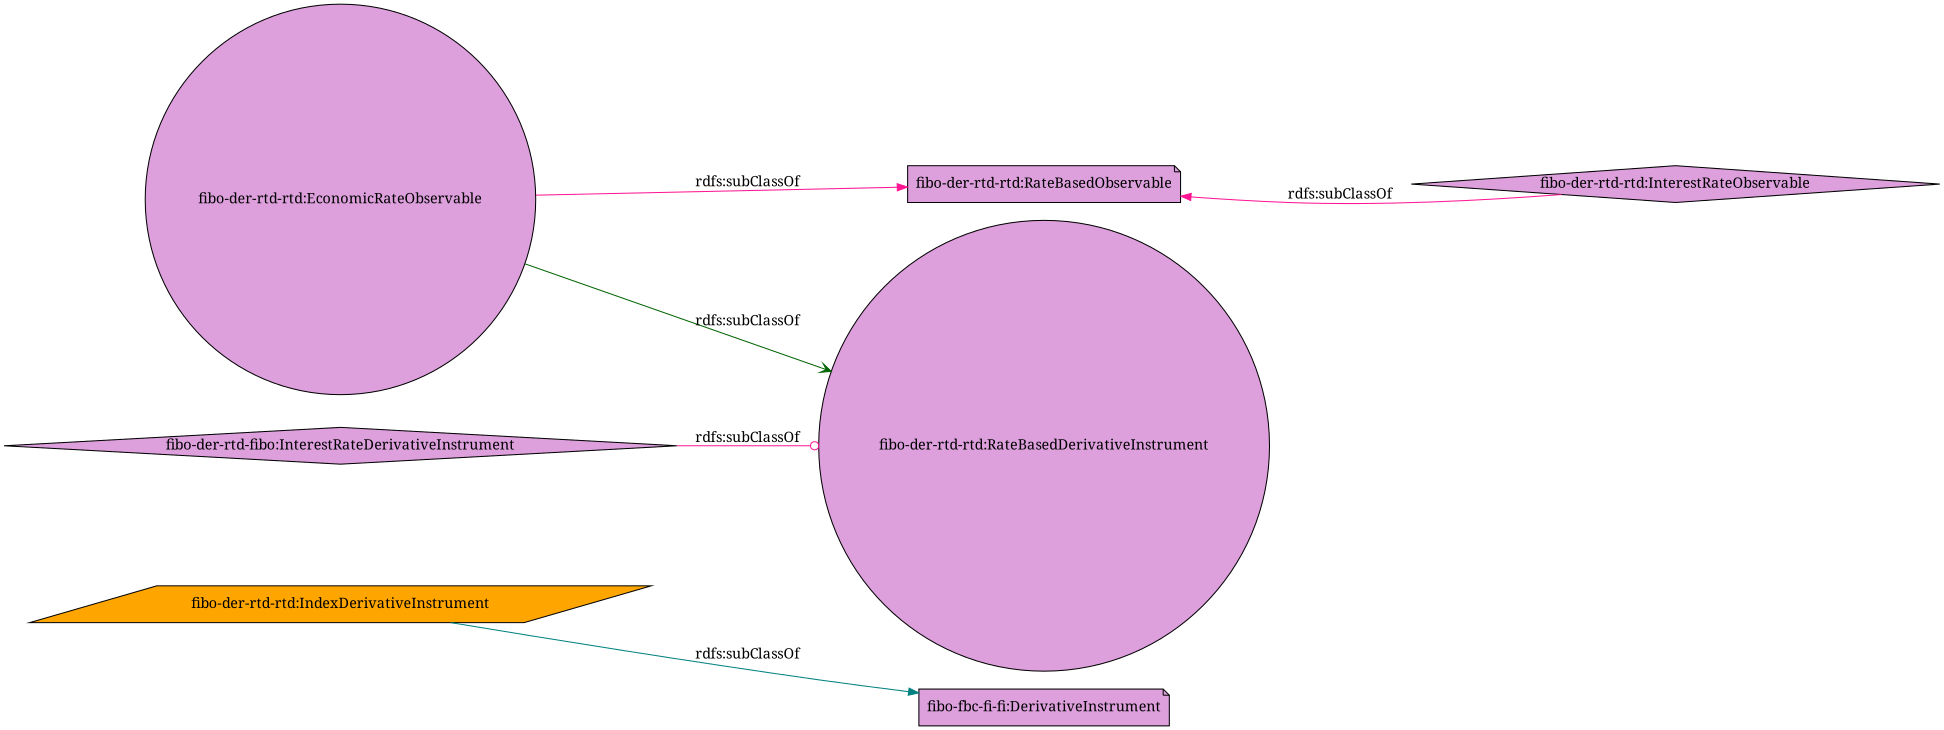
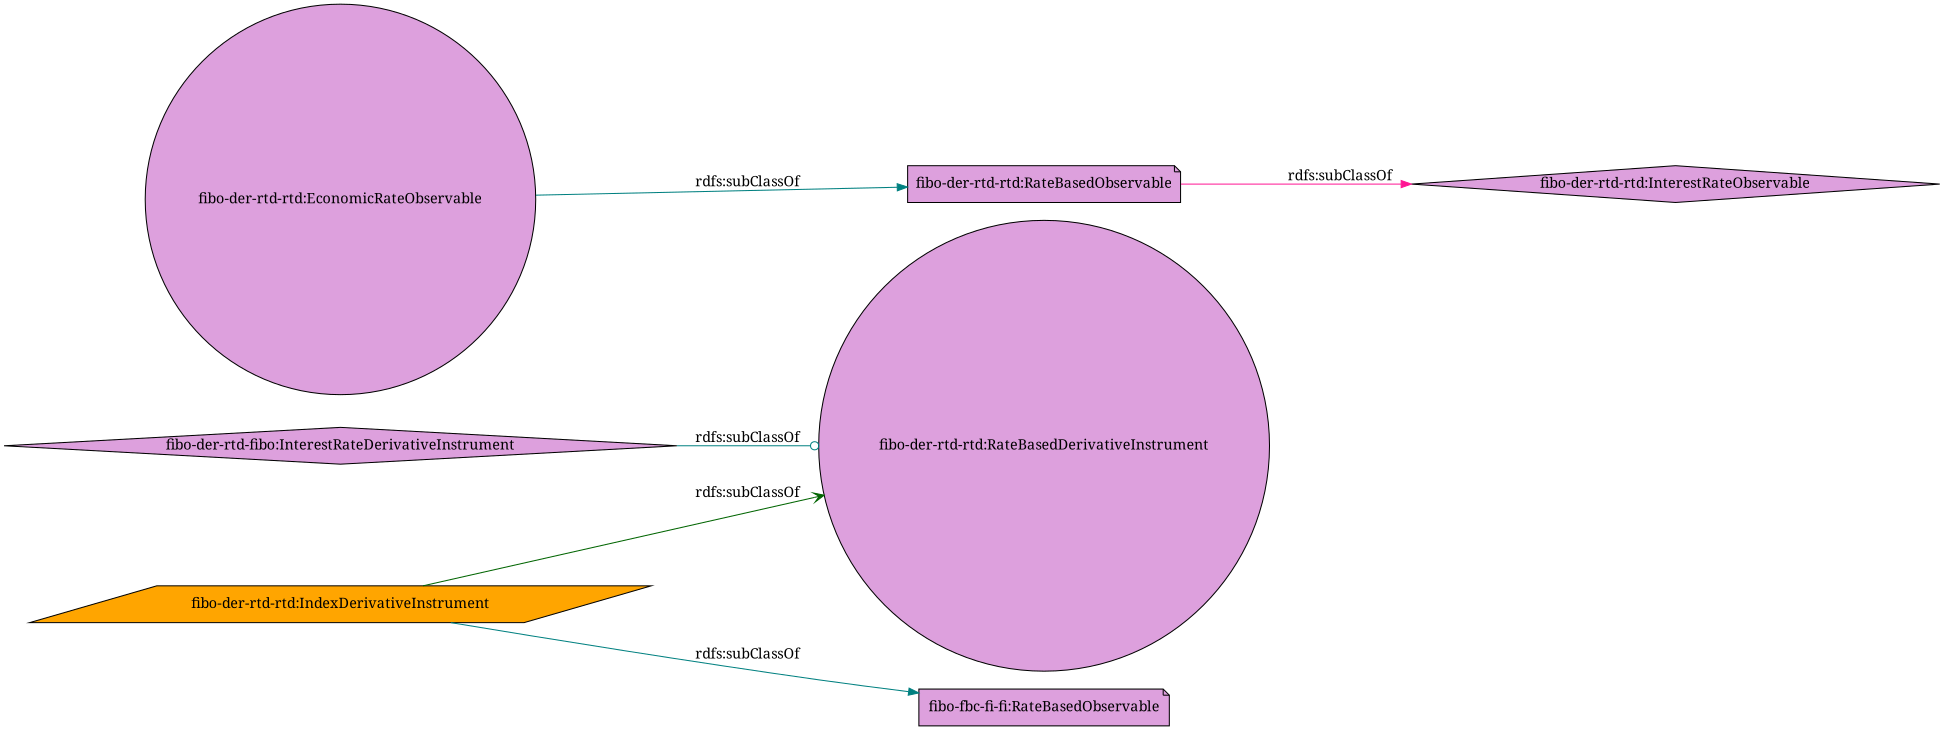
edge "fibo-der-rtd-rtd:EconomicRateObservable" -> "fibo-der-rtd-rtd:RateBasedObservable": color deeppink -> teal
edge "fibo-der-rtd-rtd:InterestRateObservable" -> "fibo-der-rtd-rtd:RateBasedObservable": reversed
edge "fibo-der-rtd-rtd:EconomicRateObservable" -> "fibo-der-rtd-rtd:RateBasedDerivativeInstrument": now "fibo-der-rtd-rtd:IndexDerivativeInstrument" -> "fibo-der-rtd-rtd:RateBasedDerivativeInstrument"
edge "fibo-der-rtd-fibo:InterestRateDerivativeInstrument" -> "fibo-der-rtd-rtd:RateBasedDerivativeInstrument": color deeppink -> teal
node "fibo-fbc-fi-fi:DerivativeInstrument": label "fibo-fbc-fi-fi:DerivativeInstrument" -> "fibo-fbc-fi-fi:RateBasedObservable"
